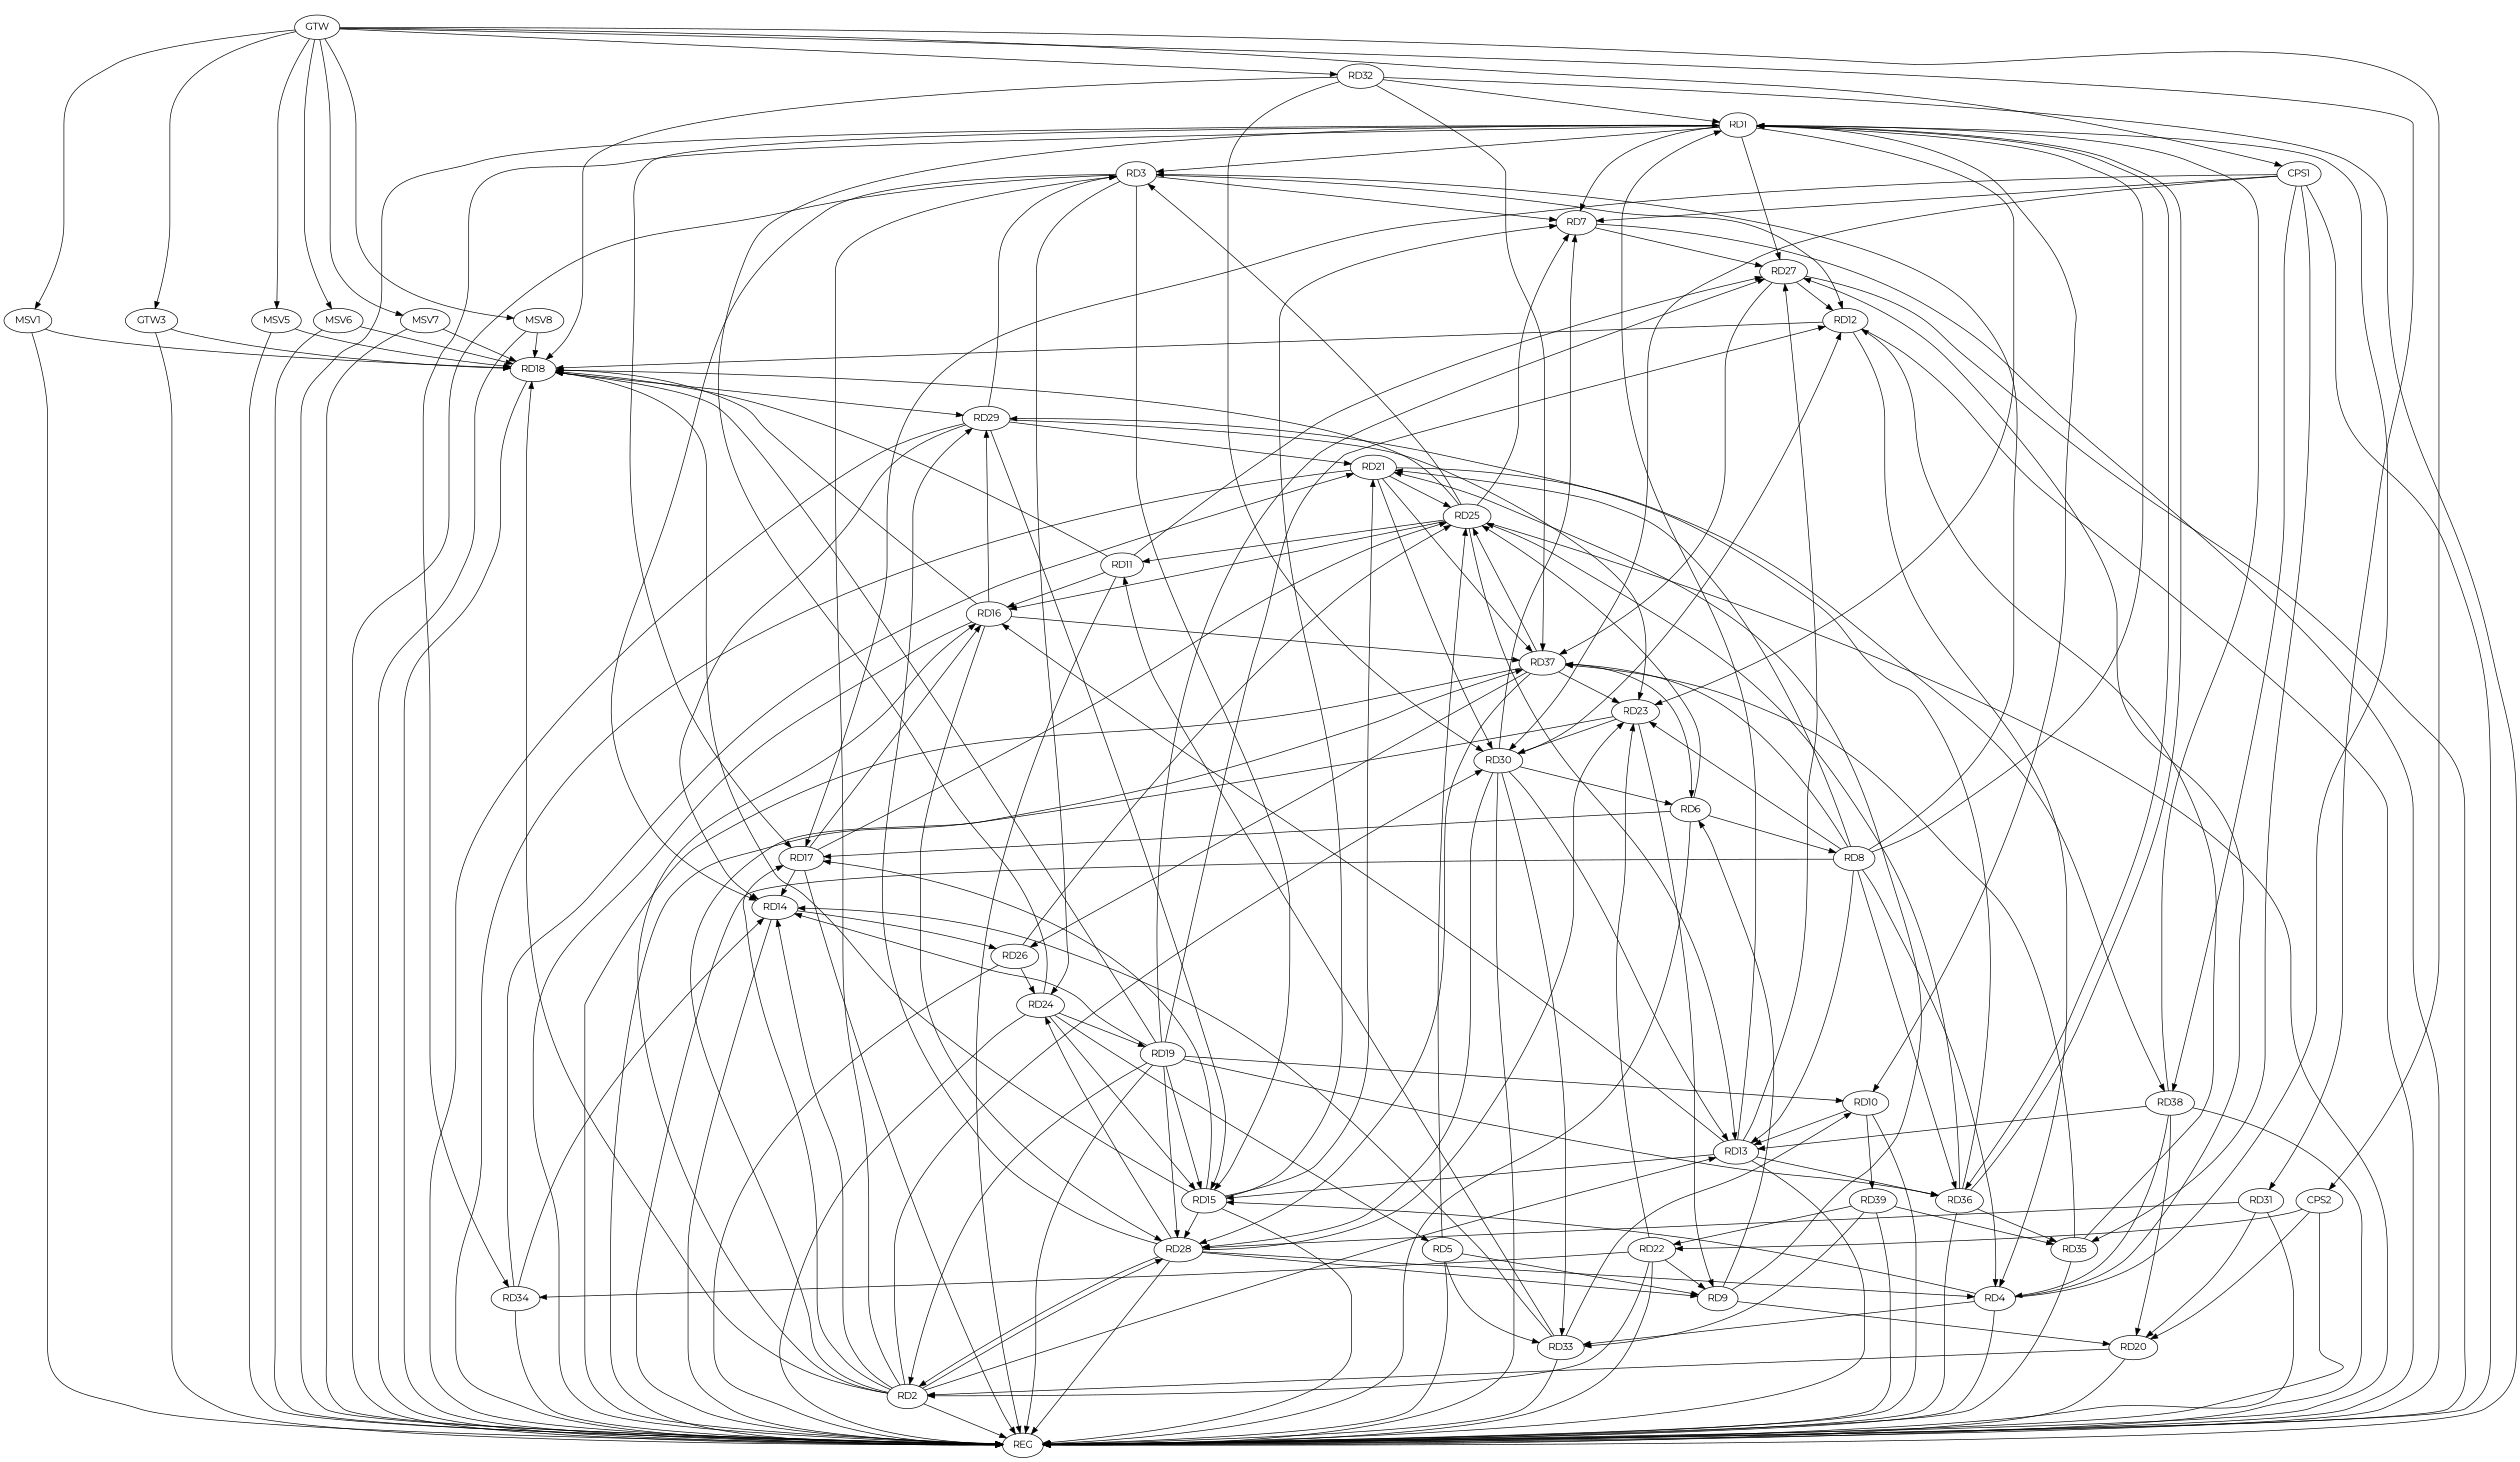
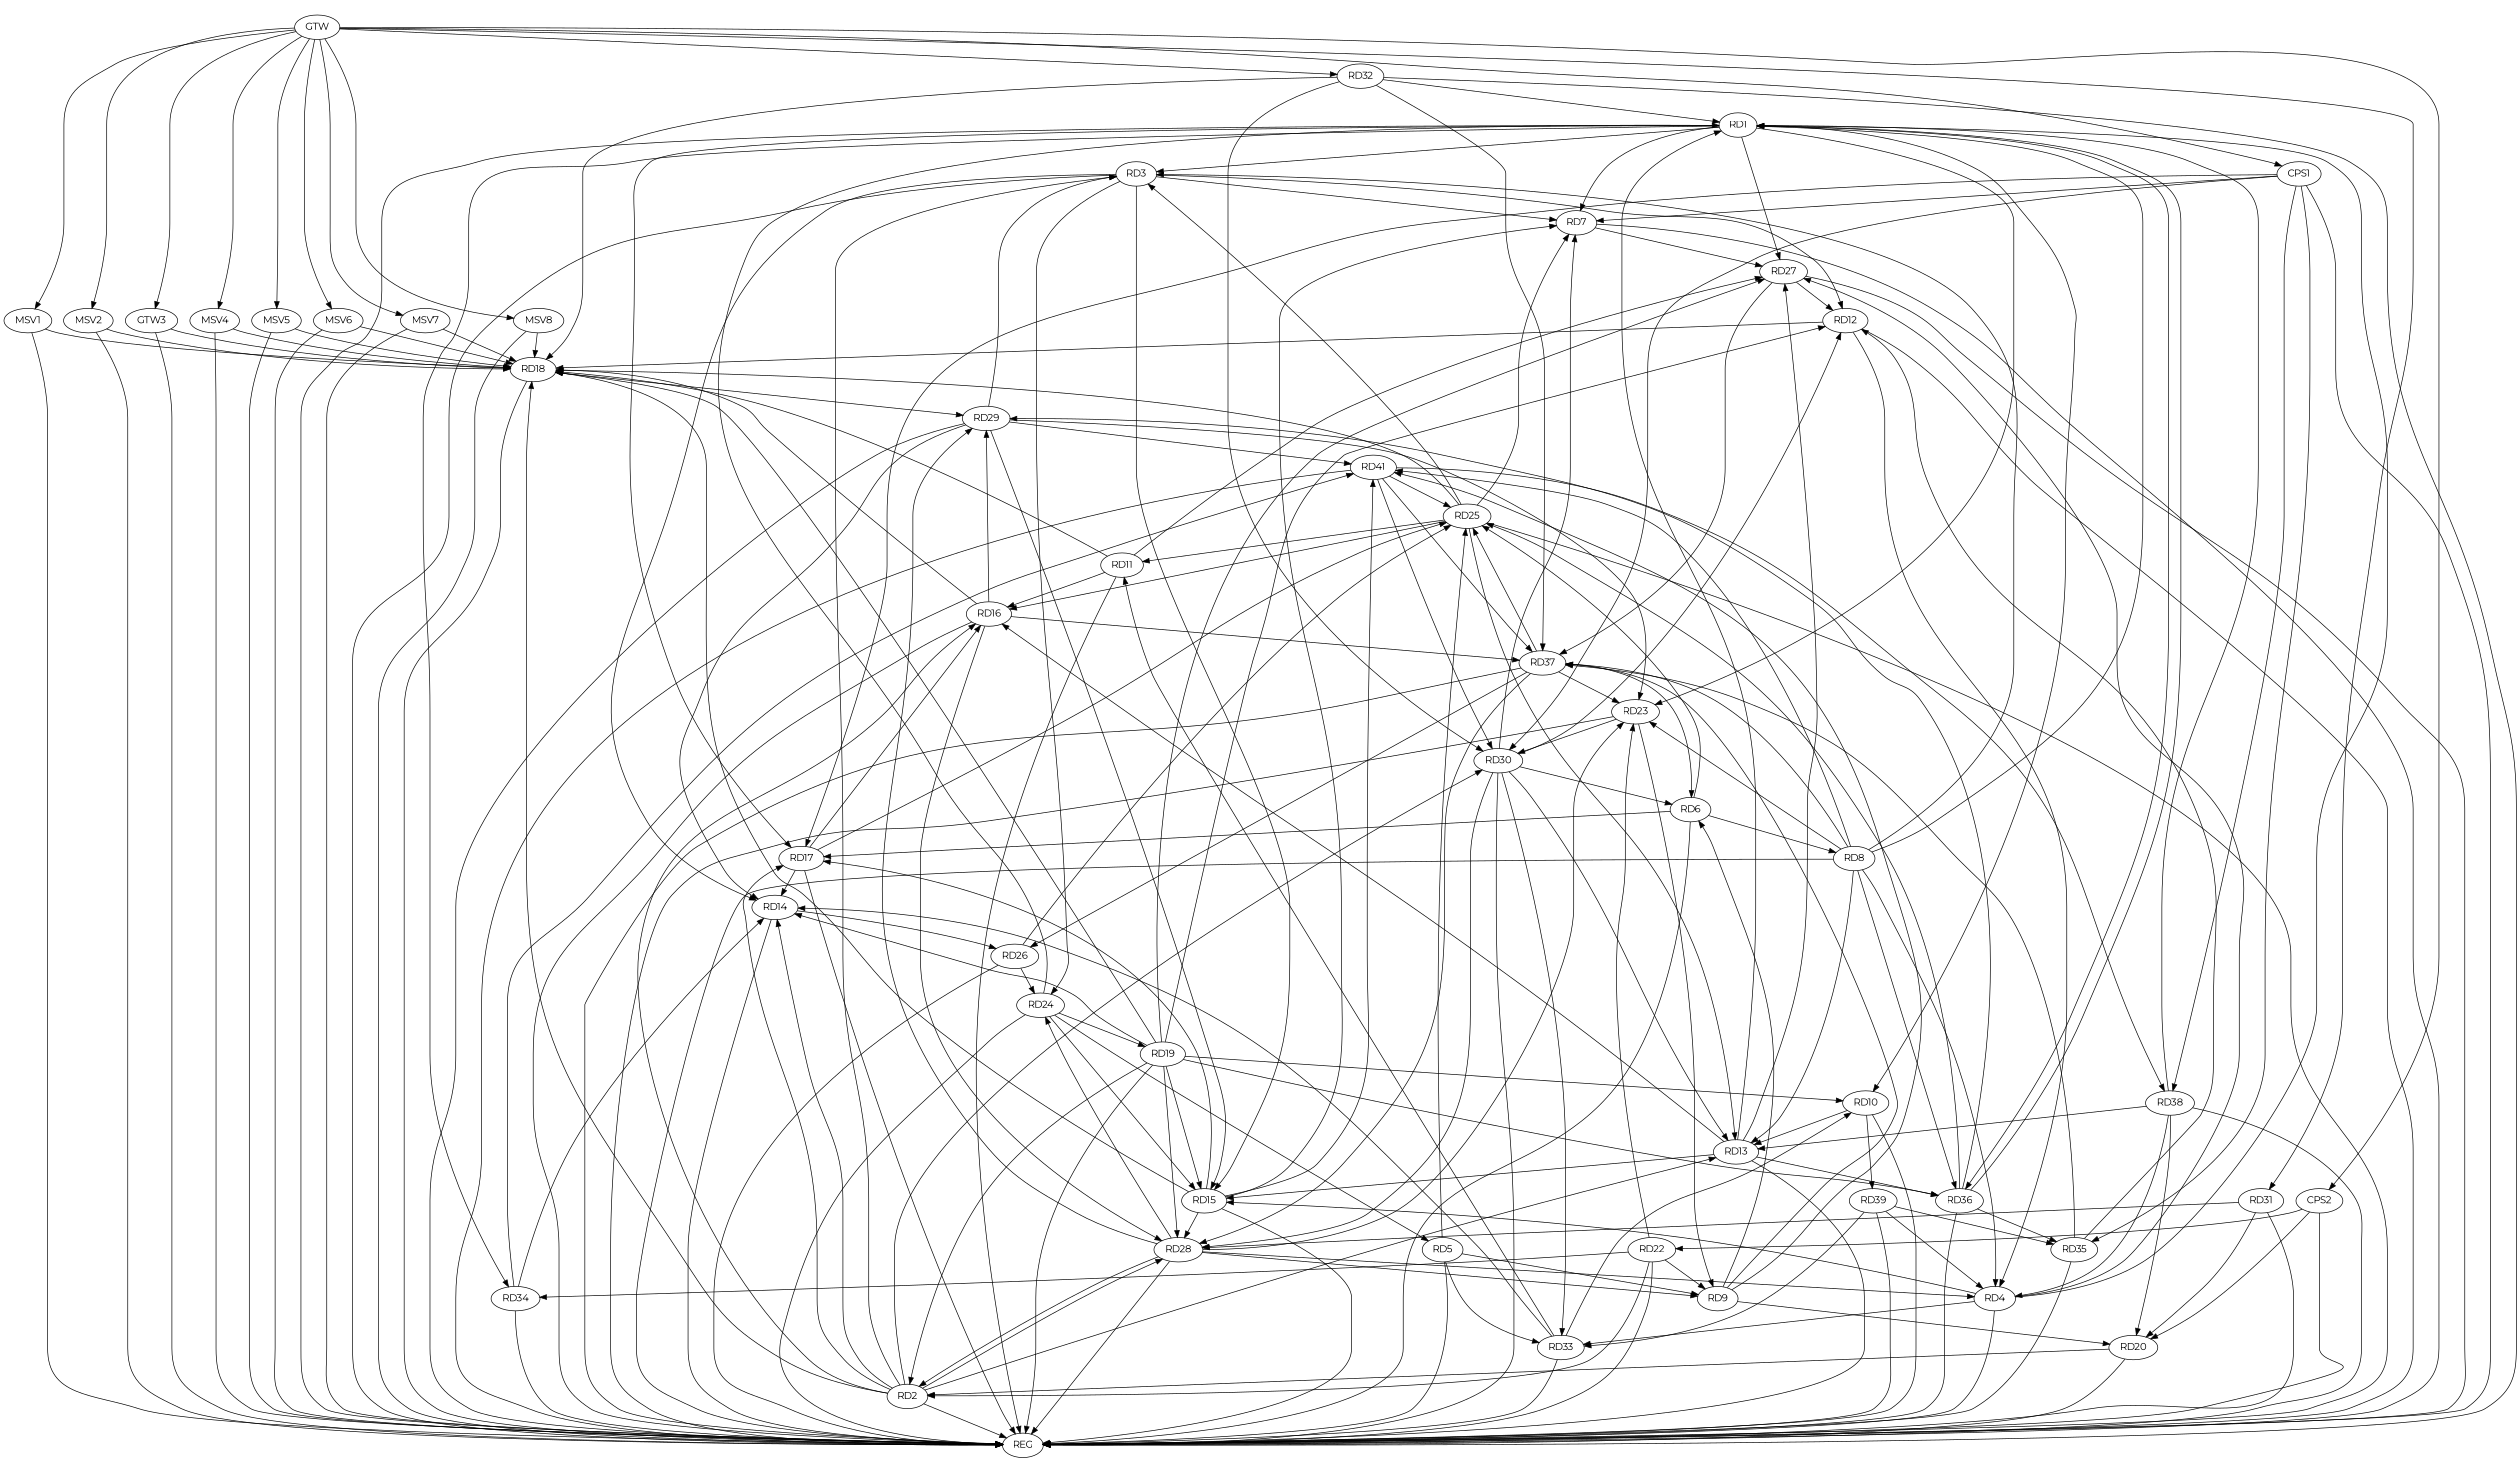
node "MSV2": added
node "MSV4": added
node "RD21": label "RD21" -> "RD41"
edge "RD2" -> "RD37": now "RD9" -> "RD37"
edge "RD39" -> "RD22": now "RD39" -> "RD4"
